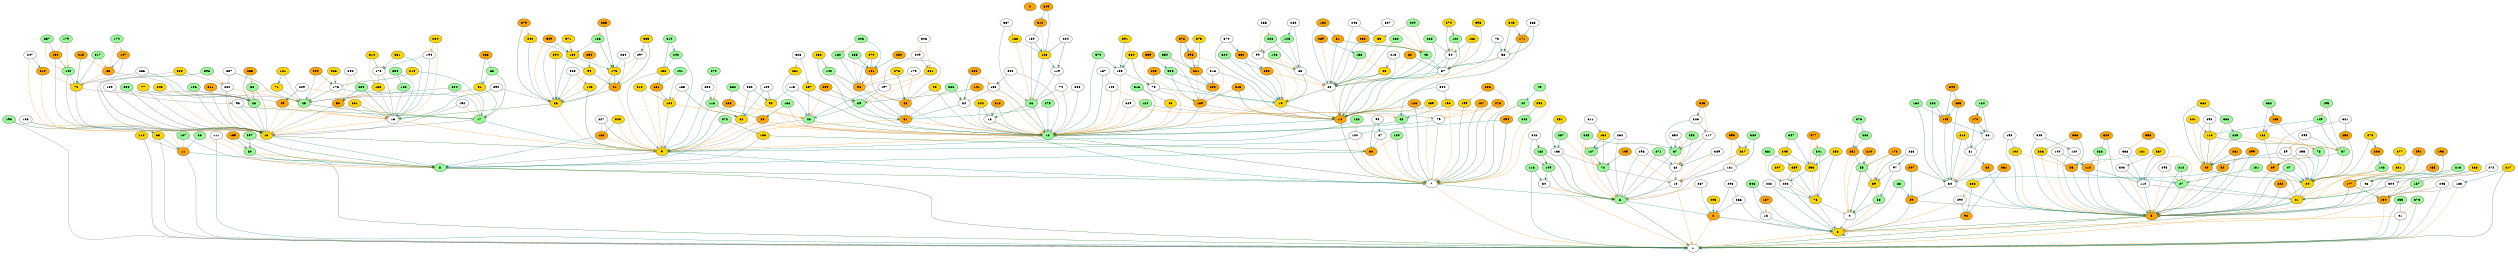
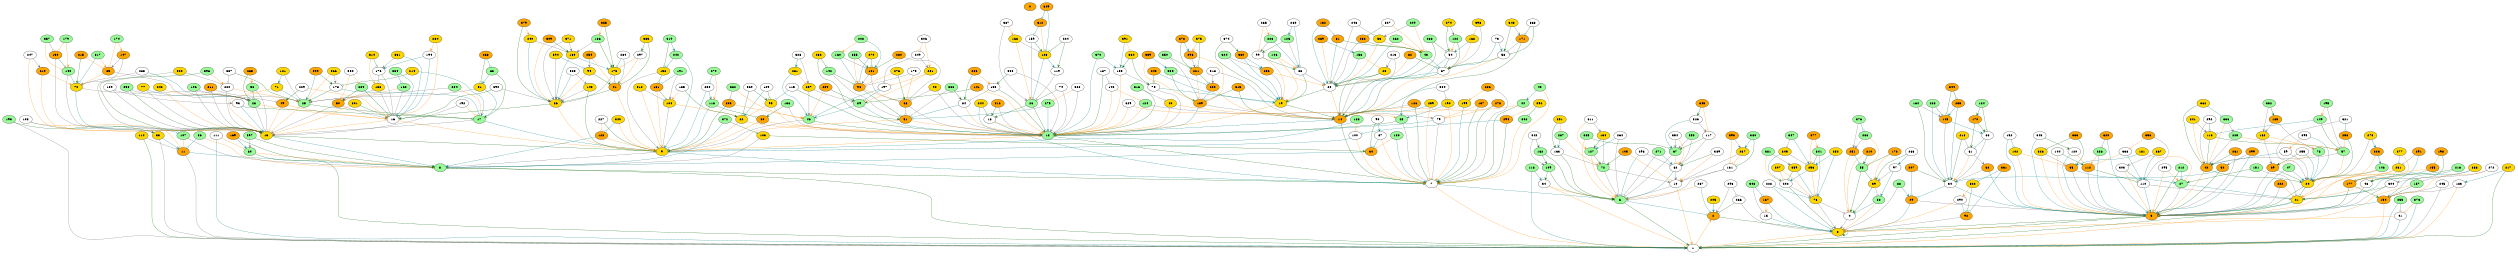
edge "328" -> "281": color darkorange -> teal
edge "119" -> "74": removed
